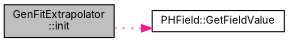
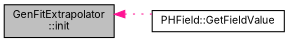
edge "GenFitExtrapolator ::init" -> "PHField::GetFieldValue": reversed
